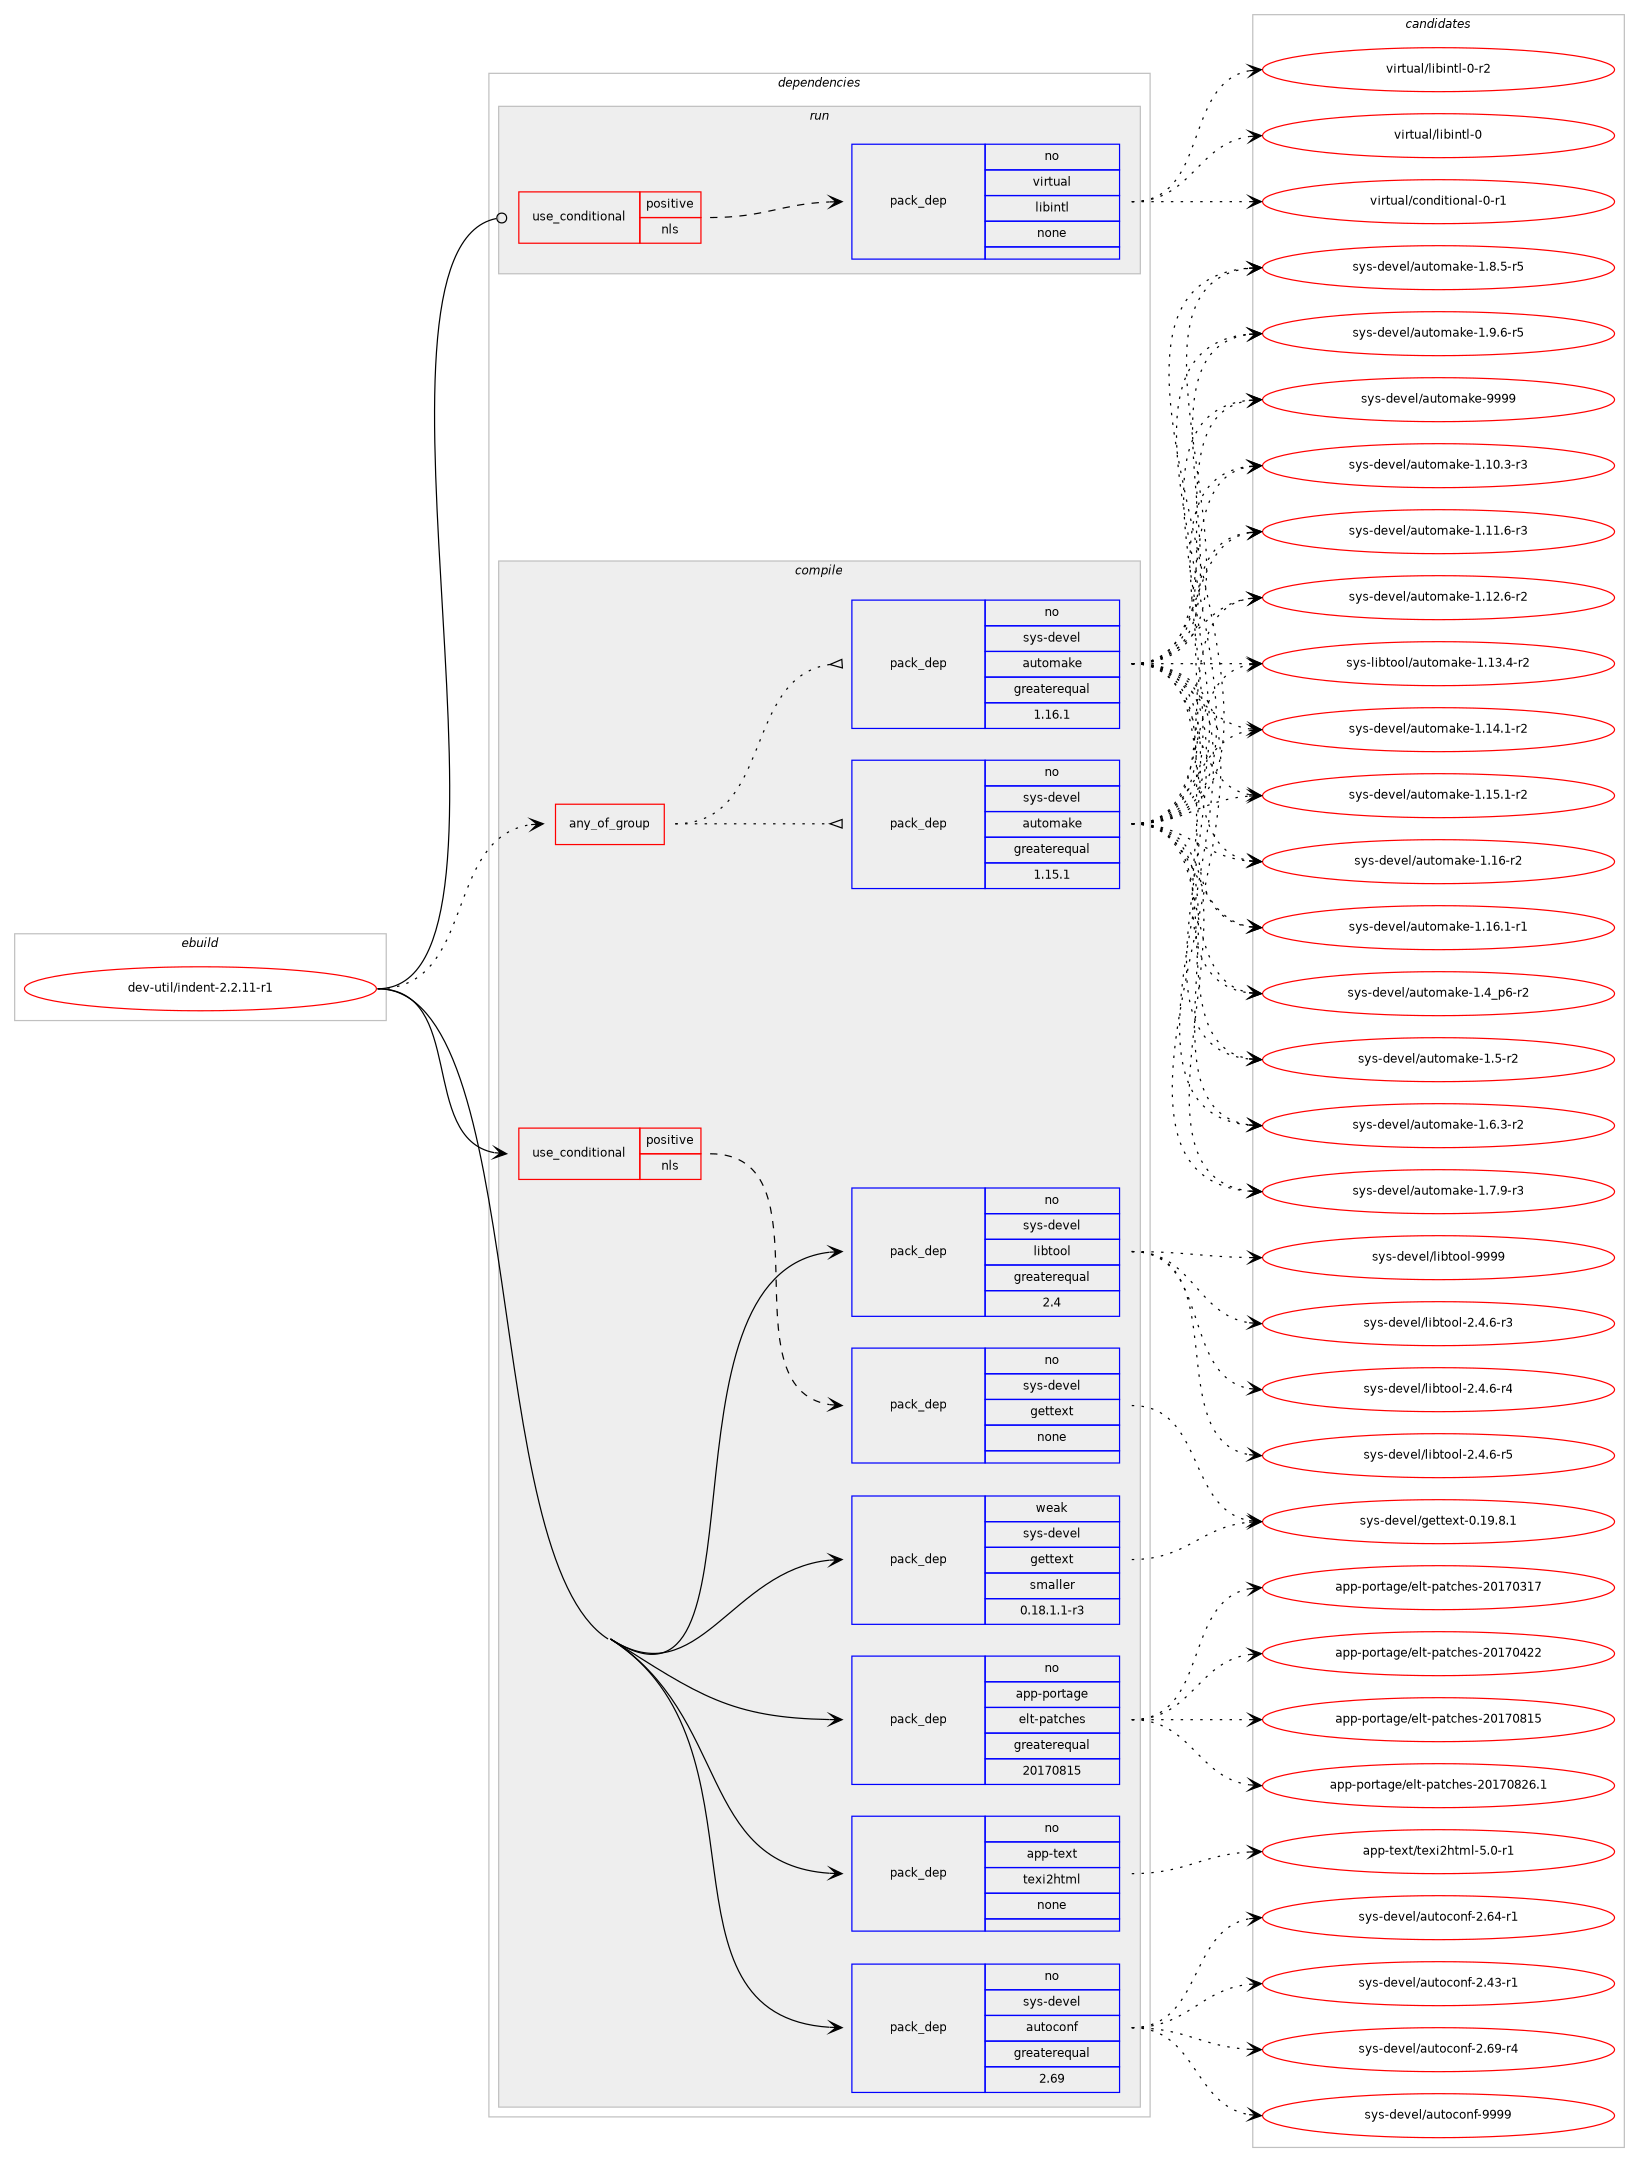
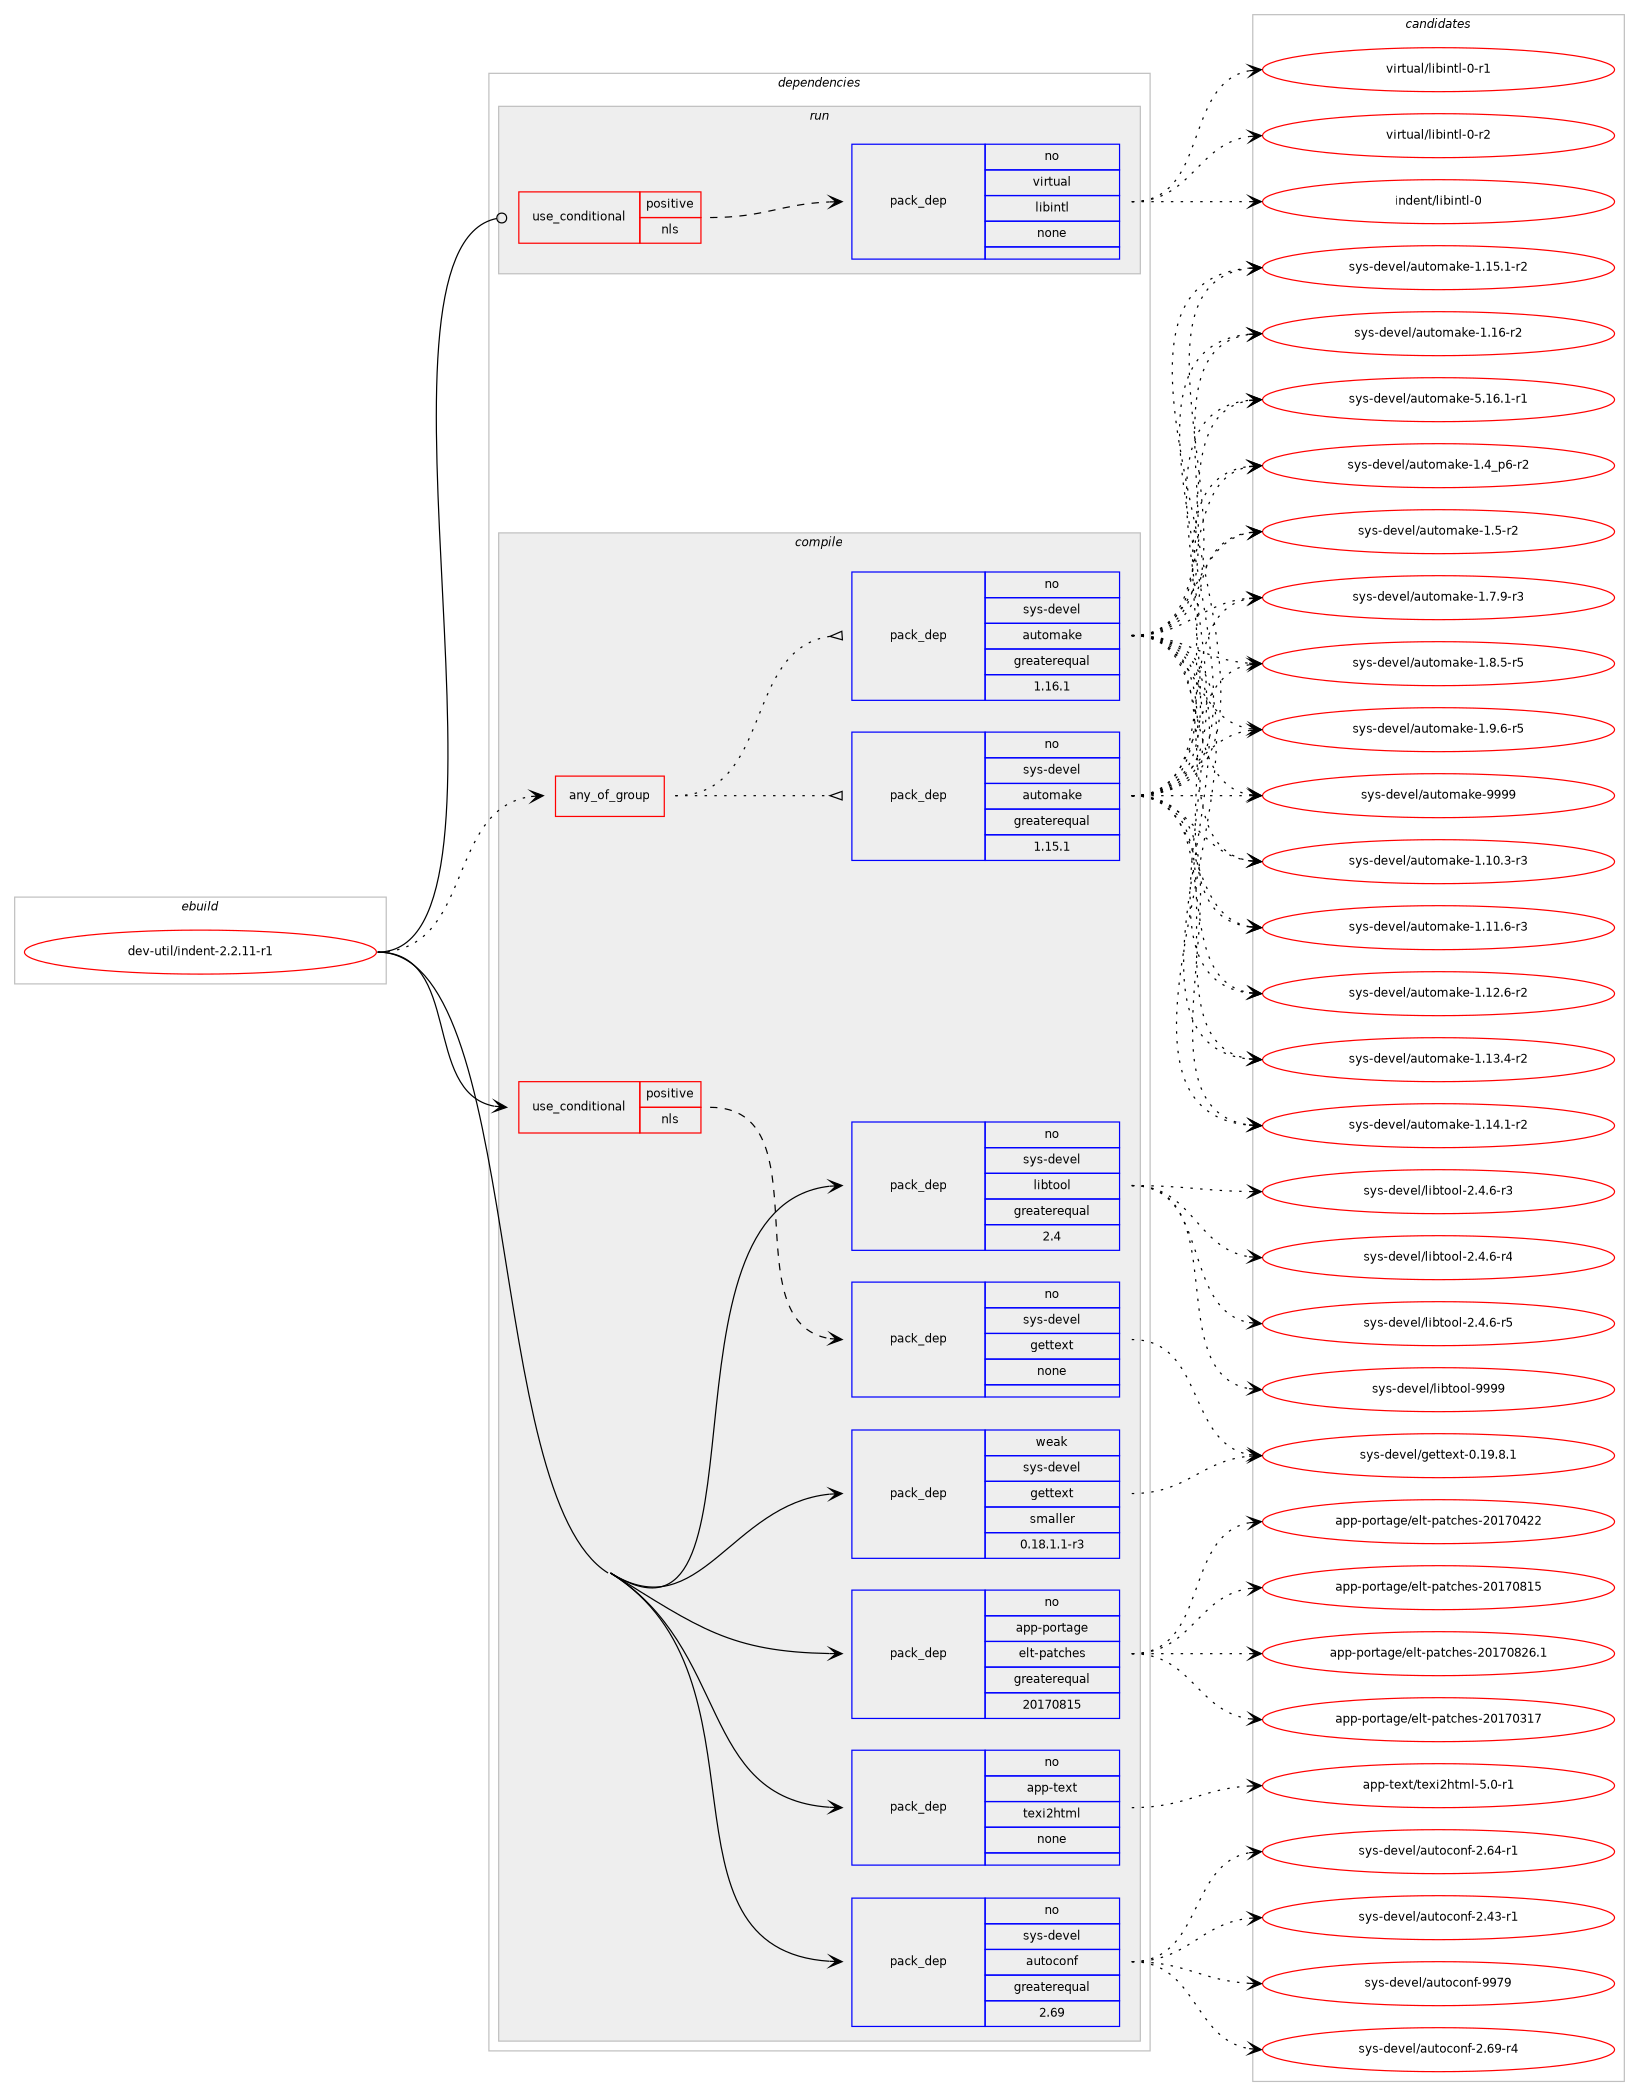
node "virtual/libintl-0": label "virtual/libintl-0" -> "indent/libintl-0"
node "virtual/conditional-0-r1": label "virtual/conditional-0-r1" -> "virtual/libintl-0-r1"
node "sys-libtool/automake-1.13.4-r2": label "sys-libtool/automake-1.13.4-r2" -> "sys-devel/automake-1.13.4-r2"
node "sys-devel/automake-1.16.1-r1": label "sys-devel/automake-1.16.1-r1" -> "sys-devel/automake-5.16.1-r1"
node "sys-devel/automake-1.6.3-r2": removed
node "sys-devel/autoconf-9999": label "sys-devel/autoconf-9999" -> "sys-devel/autoconf-9979"
